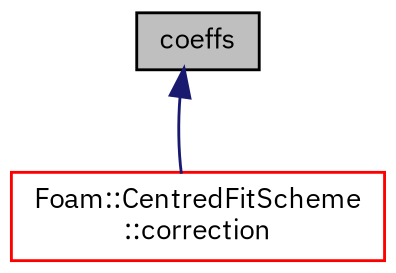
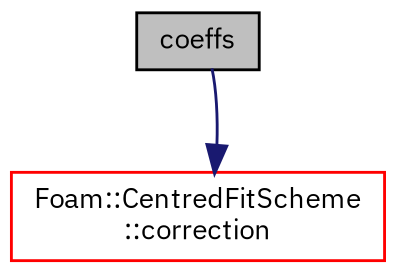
edge "Foam::CentredFitScheme ::correction" -> "coeffs": reversed
